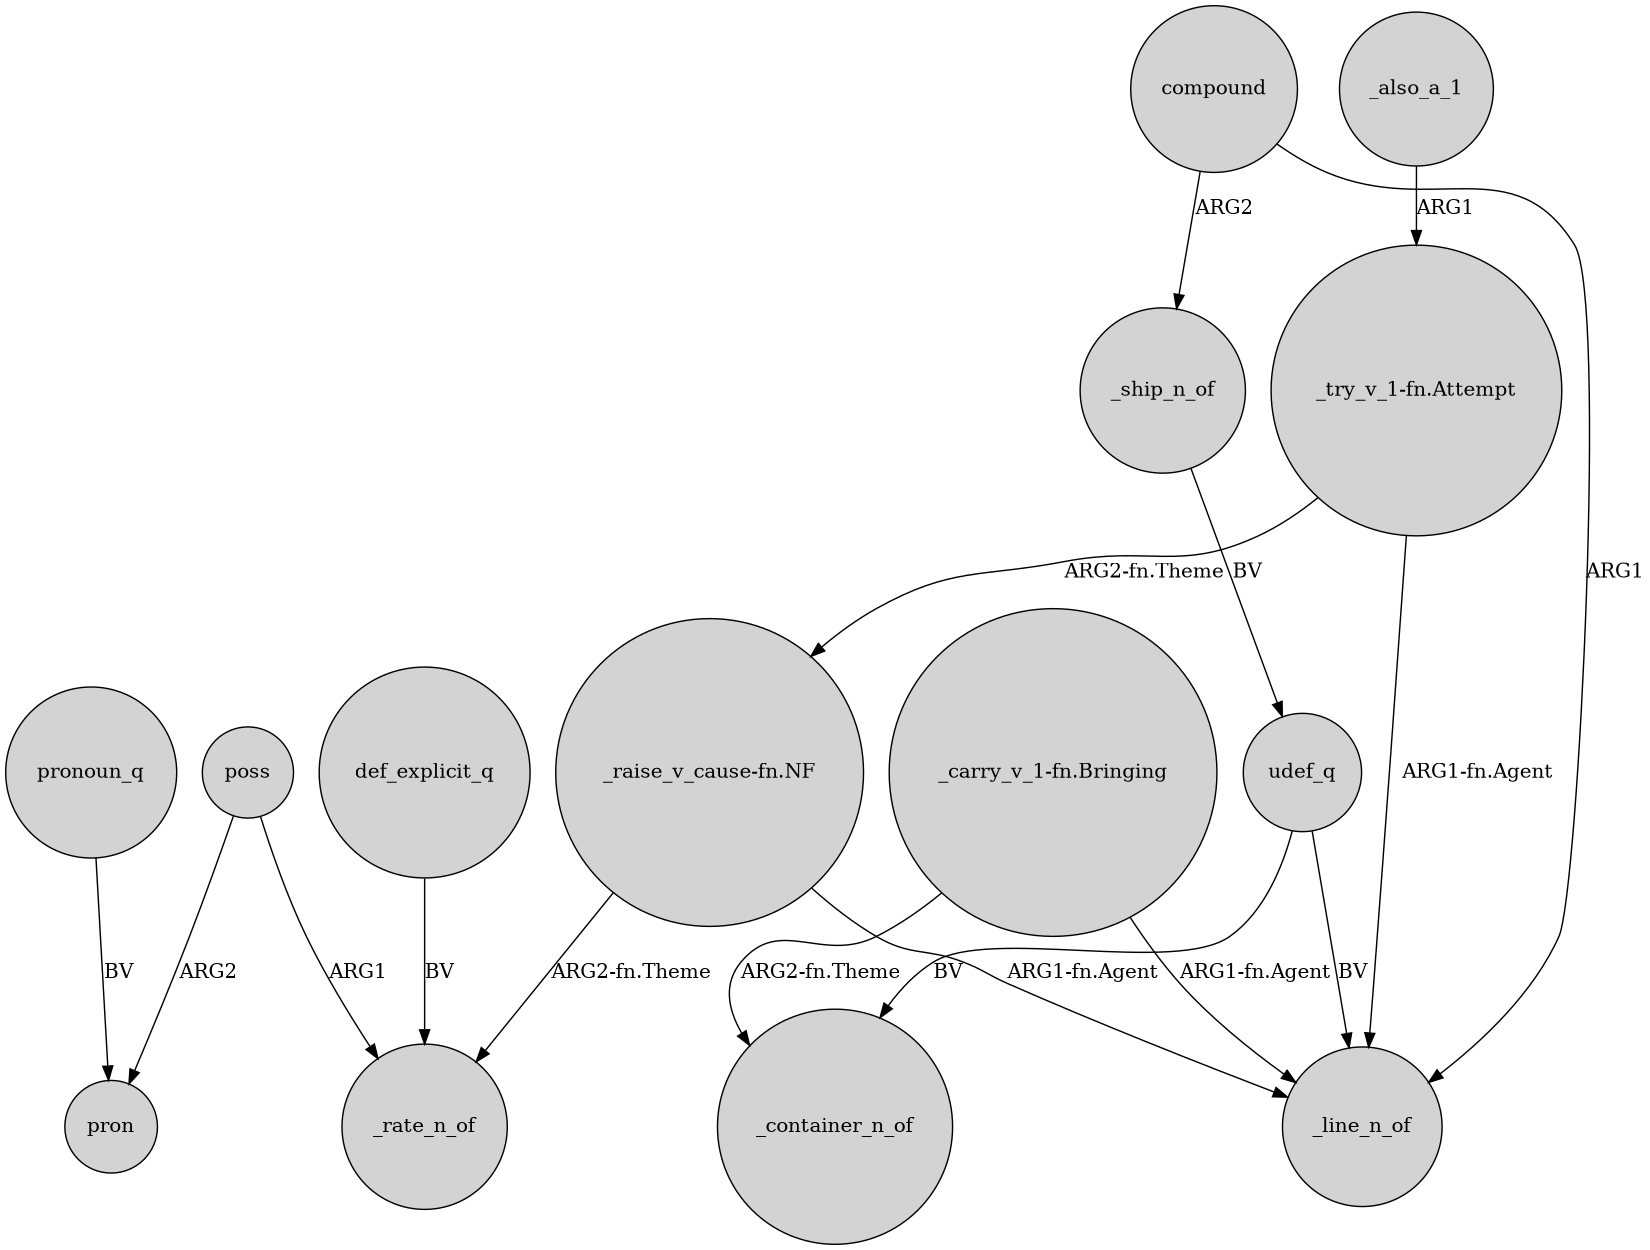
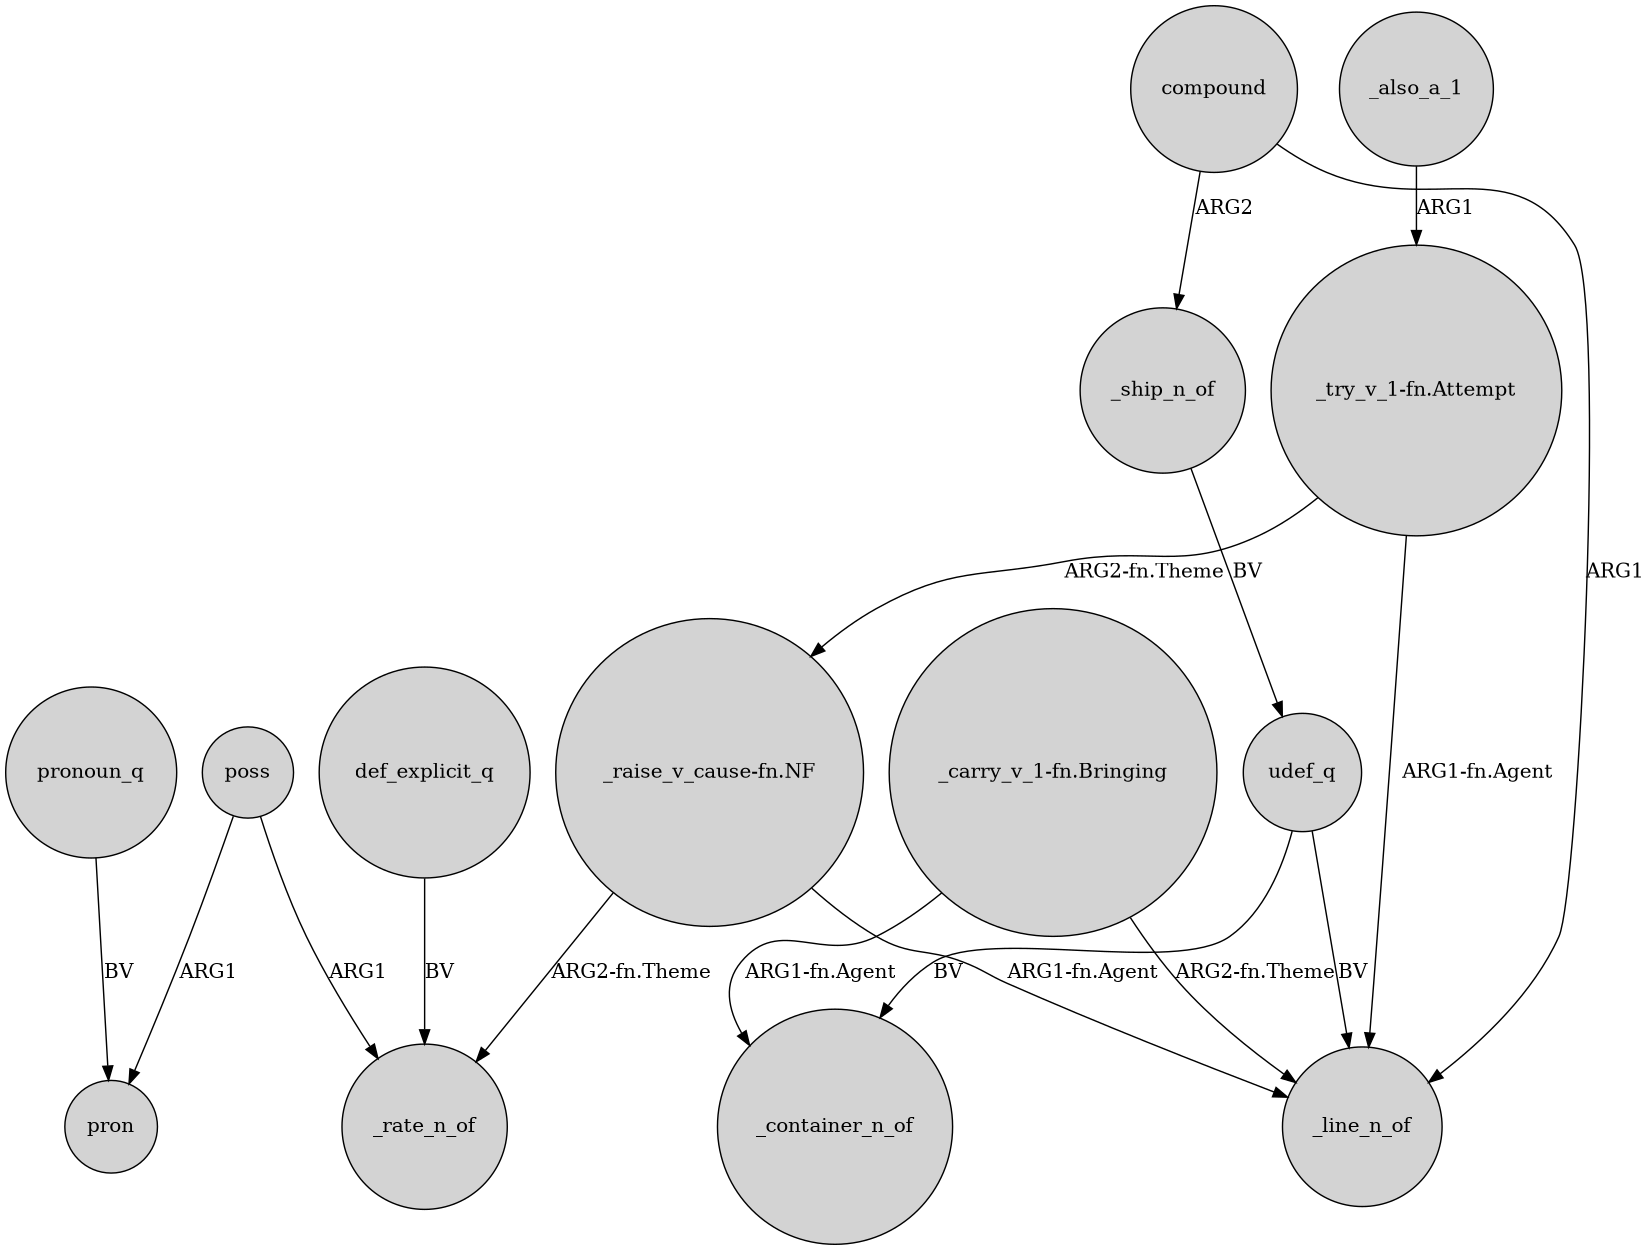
edge "poss" -> "pron": label "ARG2" -> "ARG1"
edge "_carry_v_1-fn.Bringing" -> "_container_n_of": label "ARG2-fn.Theme" -> "ARG1-fn.Agent"
edge "_carry_v_1-fn.Bringing" -> "_line_n_of": label "ARG1-fn.Agent" -> "ARG2-fn.Theme"
